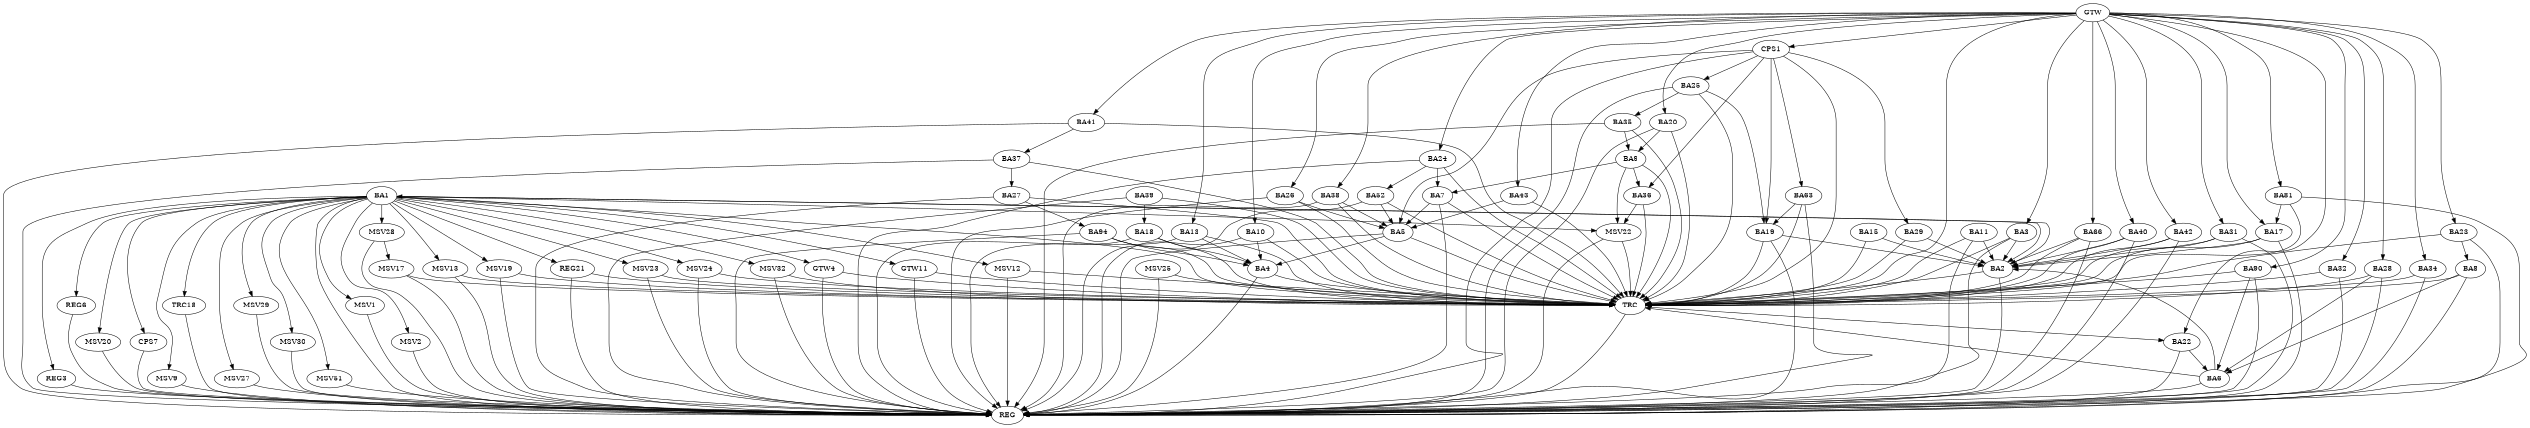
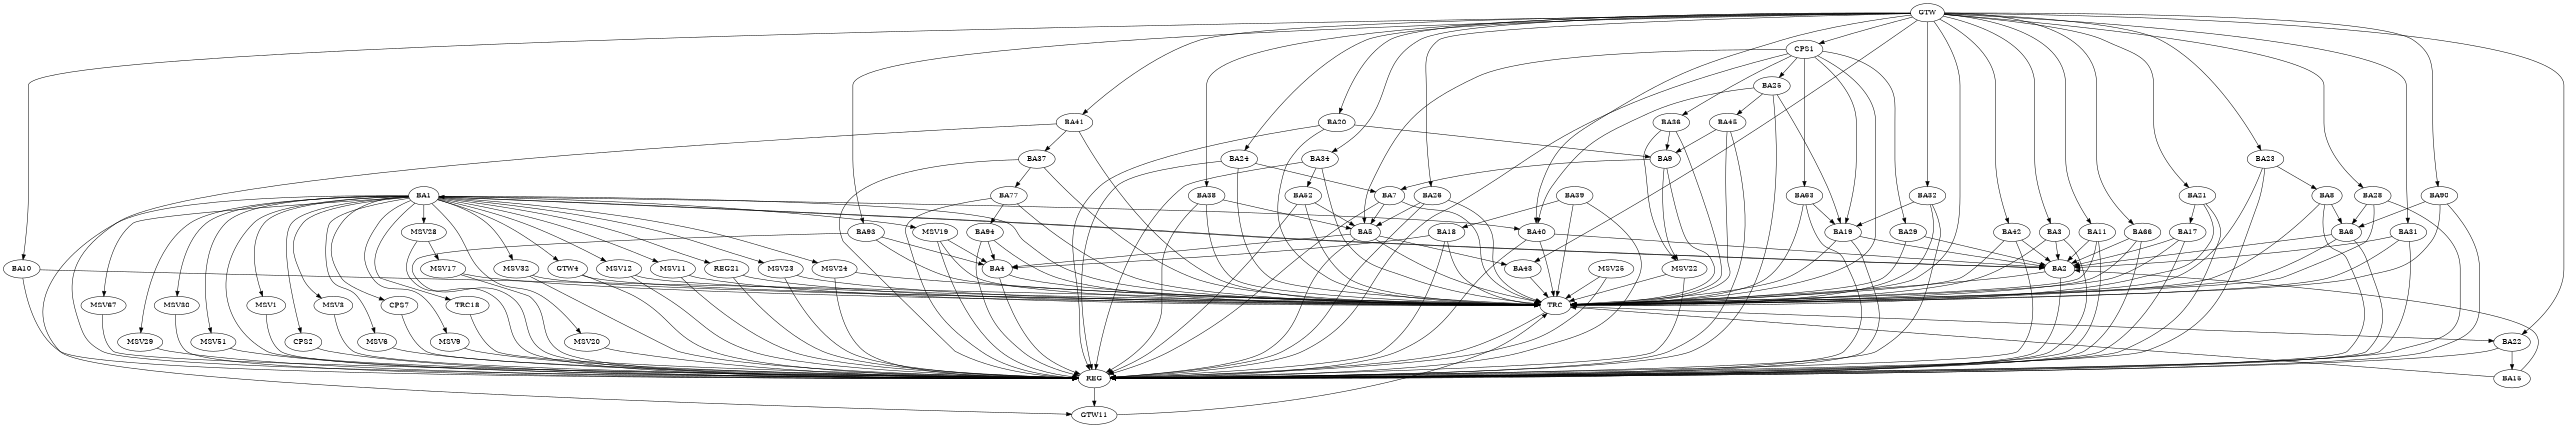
edge "GTW" -> "BA17": now "GTW" -> "BA11"
node "BA35": label "BA35" -> "BA45"
edge "BA9" -> "BA36": reversed
edge "BA24" -> "BA52": now "BA34" -> "BA52"
node "BA27": label "BA27" -> "BA77"
node "BA81": label "BA81" -> "BA21"
edge "BA1" -> "MSV22": now "BA1" -> "BA40"
edge "BA25" -> "TRC": now "BA25" -> "BA40"
edge "BA32" -> "BA19": added
edge "BA43" -> "BA5": reversed
node "BA13": label "BA13" -> "BA93"
edge "BA10" -> "BA4": now "MSV19" -> "BA4"
node "MSV13": label "MSV13" -> "MSV11"
node "REG6": label "REG6" -> "MSV6"
node "MSV2": label "MSV2" -> "CPS2"
edge "GTW11" -> "REG": reversed
edge "BA22" -> "BA6": now "BA22" -> "BA15"
node "REG3": label "REG3" -> "MSV3"
node "MSV27": label "MSV27" -> "MSV67"
